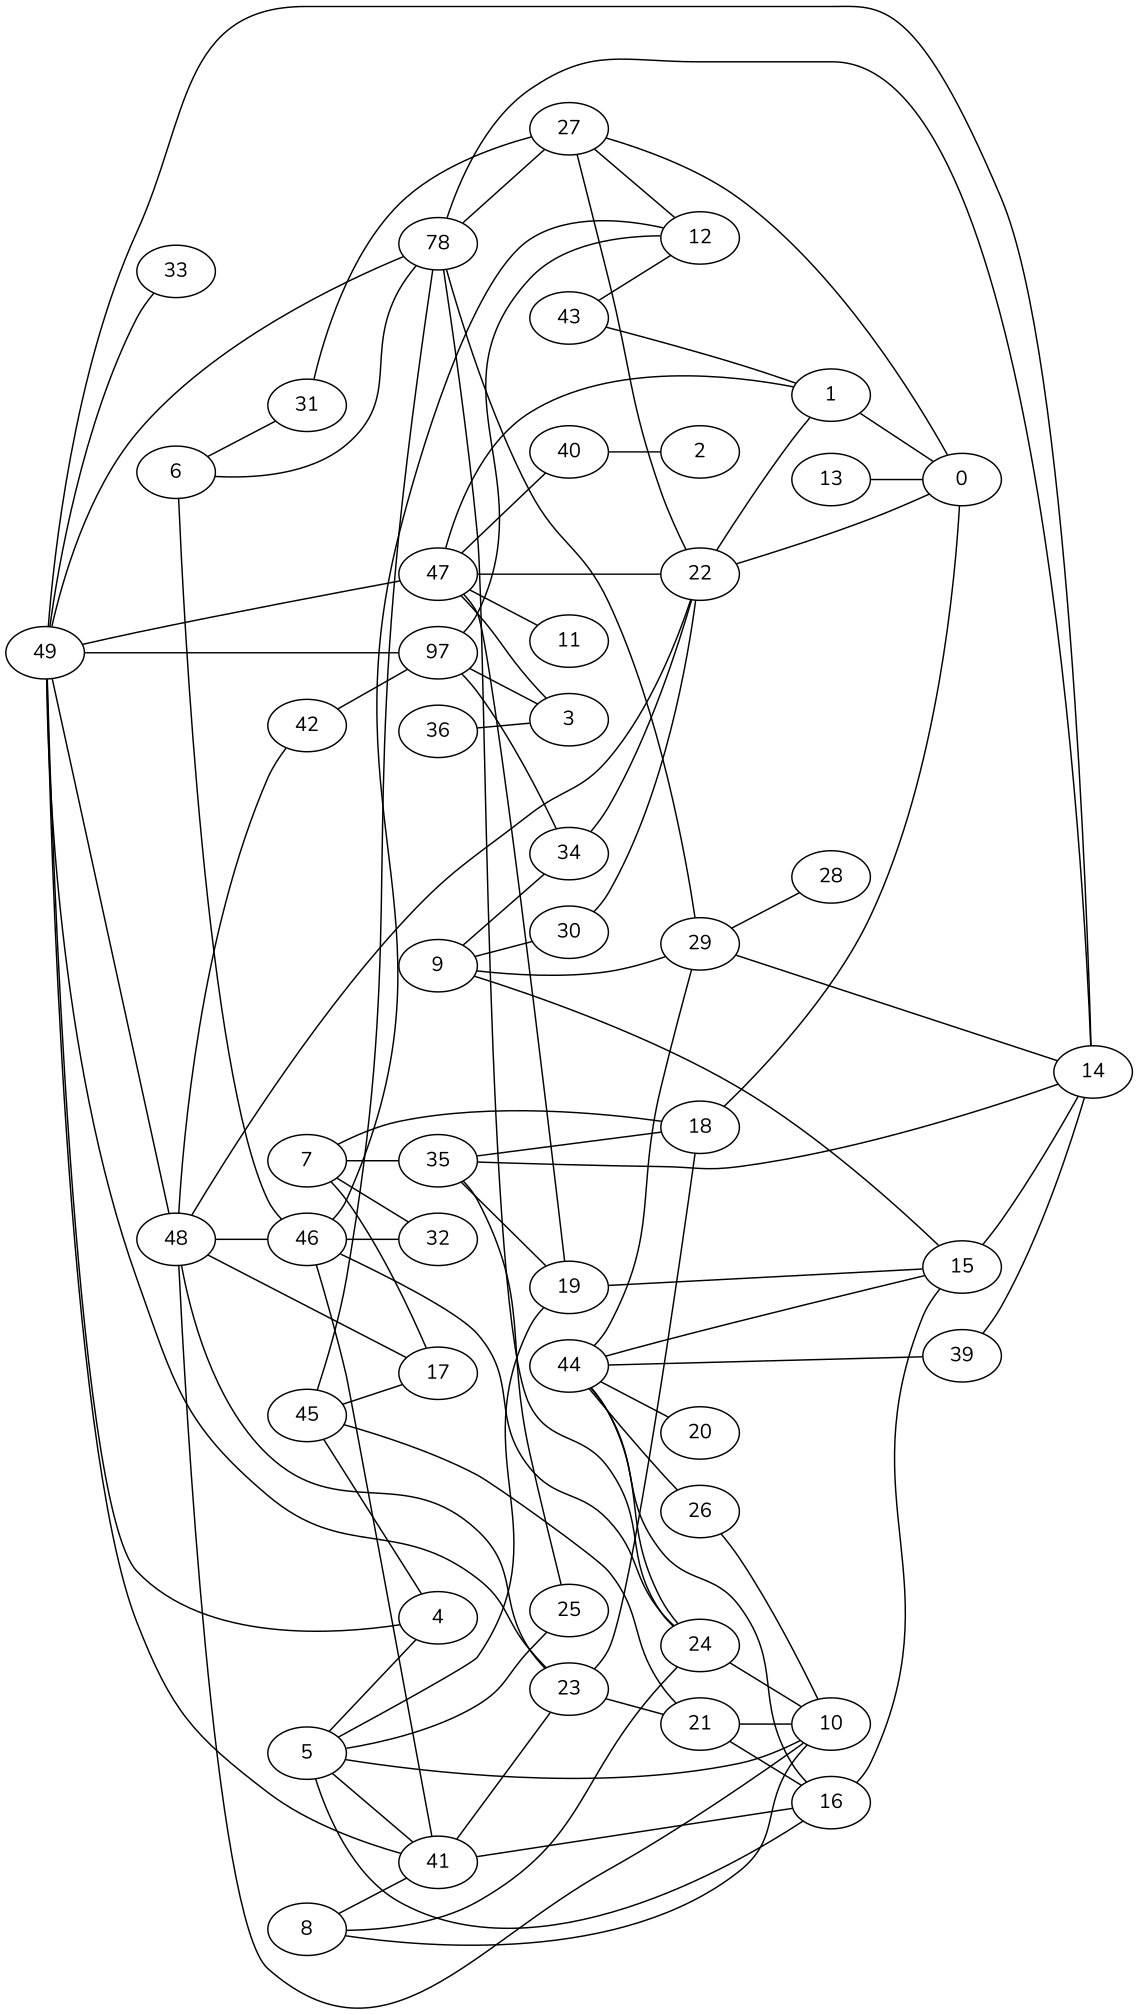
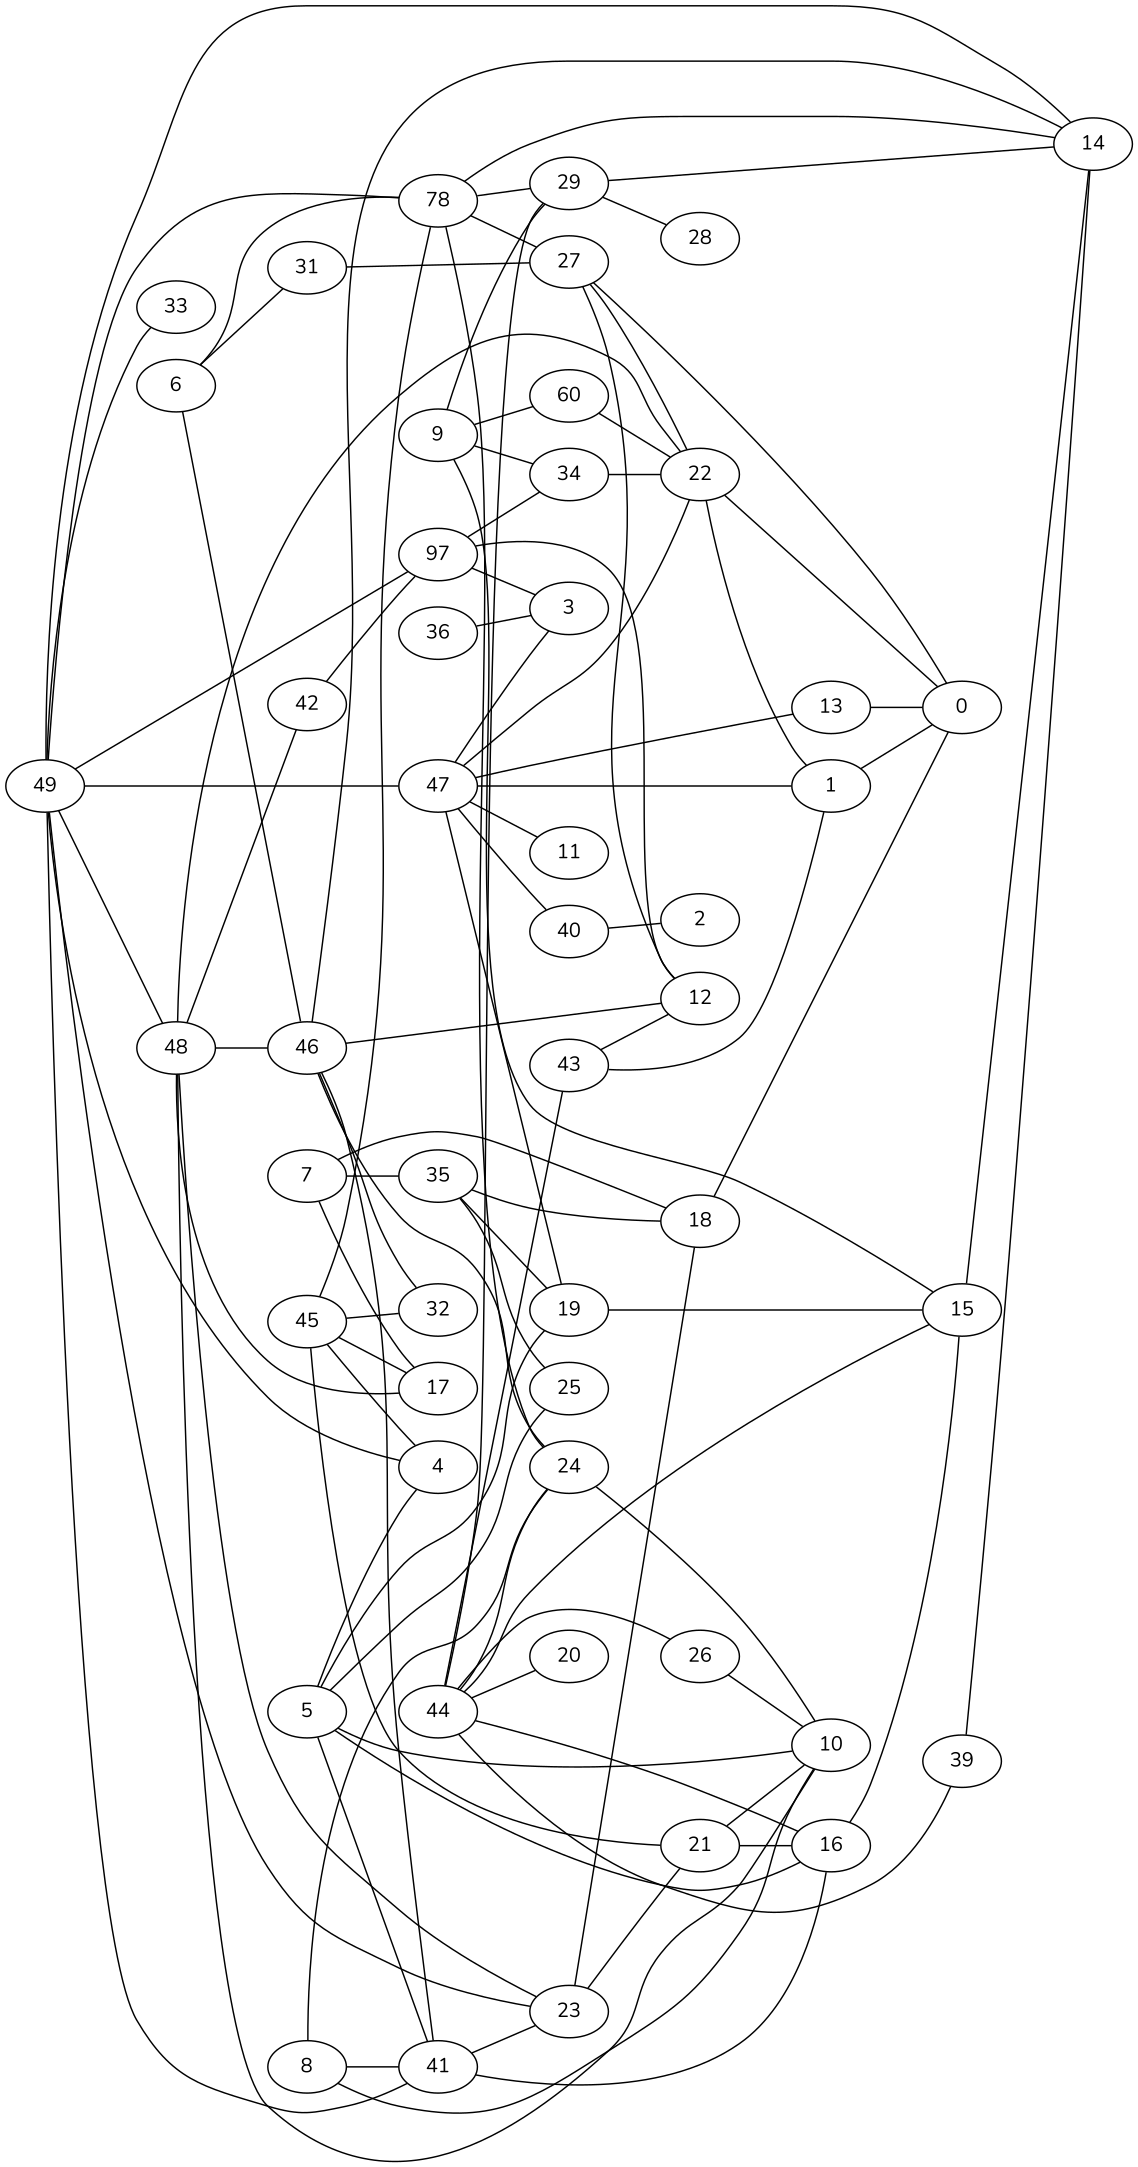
edge "13" -- "47": added
node "30": label "30" -> "60"
edge "14" -- "35": now "14" -- "46"
edge "7" -- "32": now "45" -- "32"
edge "43" -- "44": added
